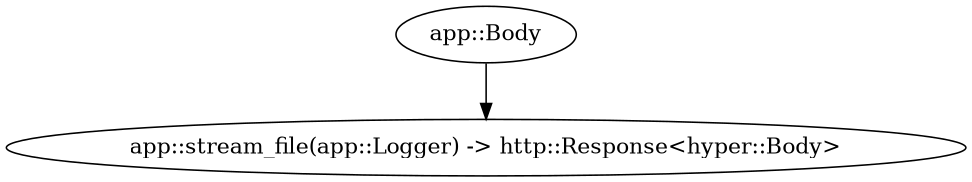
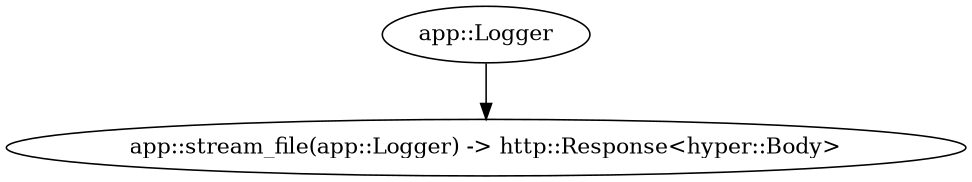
node "app::Body": label "app::Body" -> "app::Logger"
